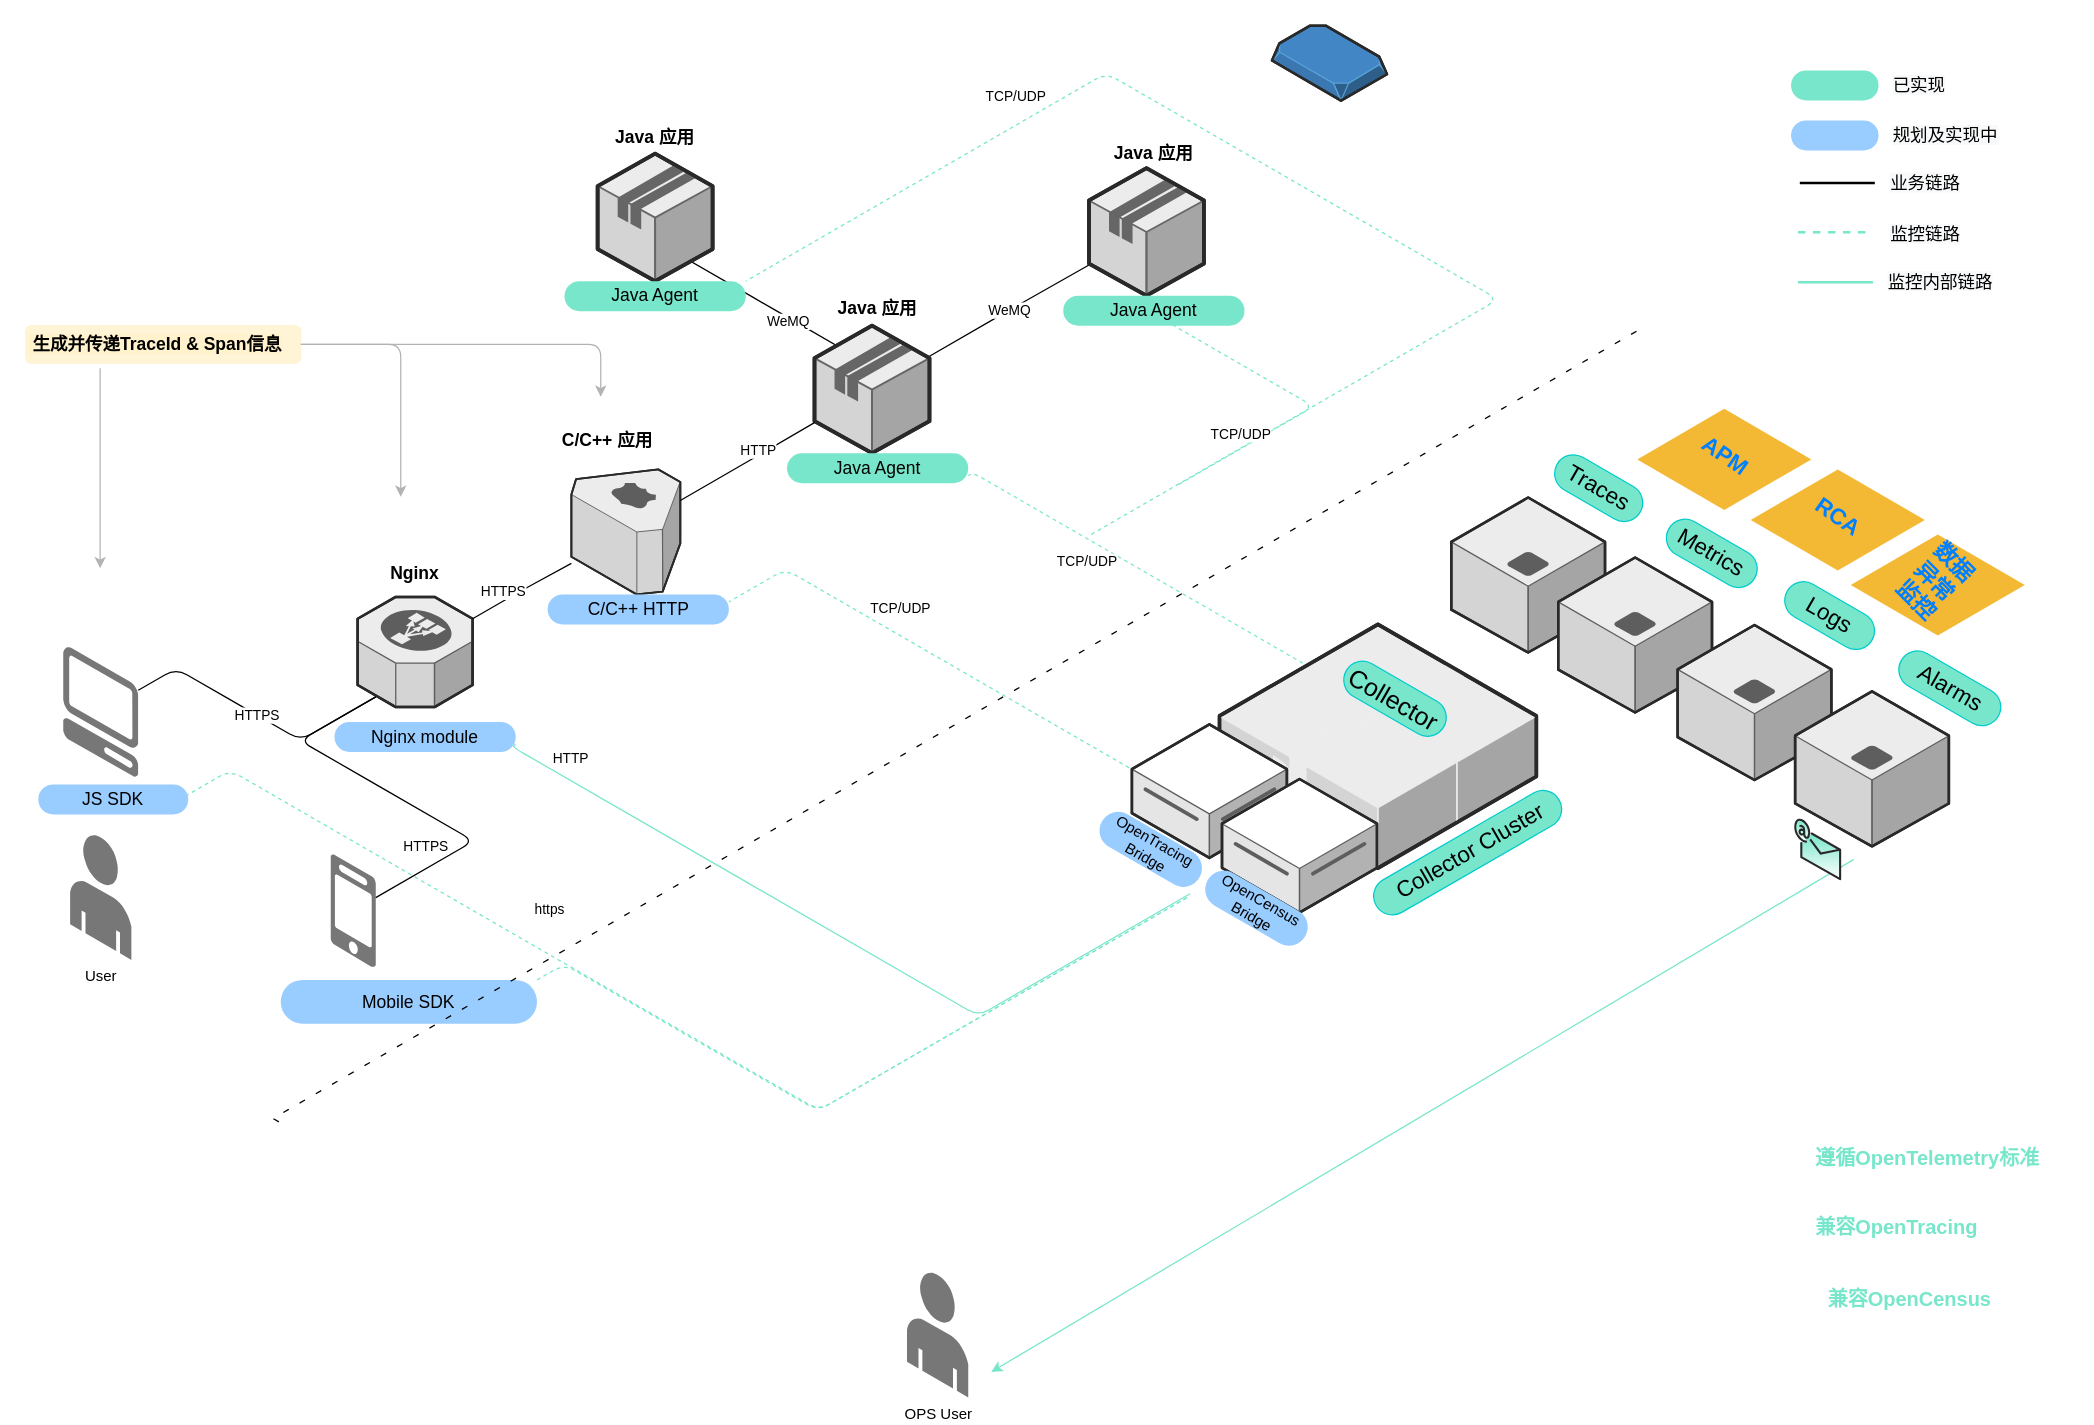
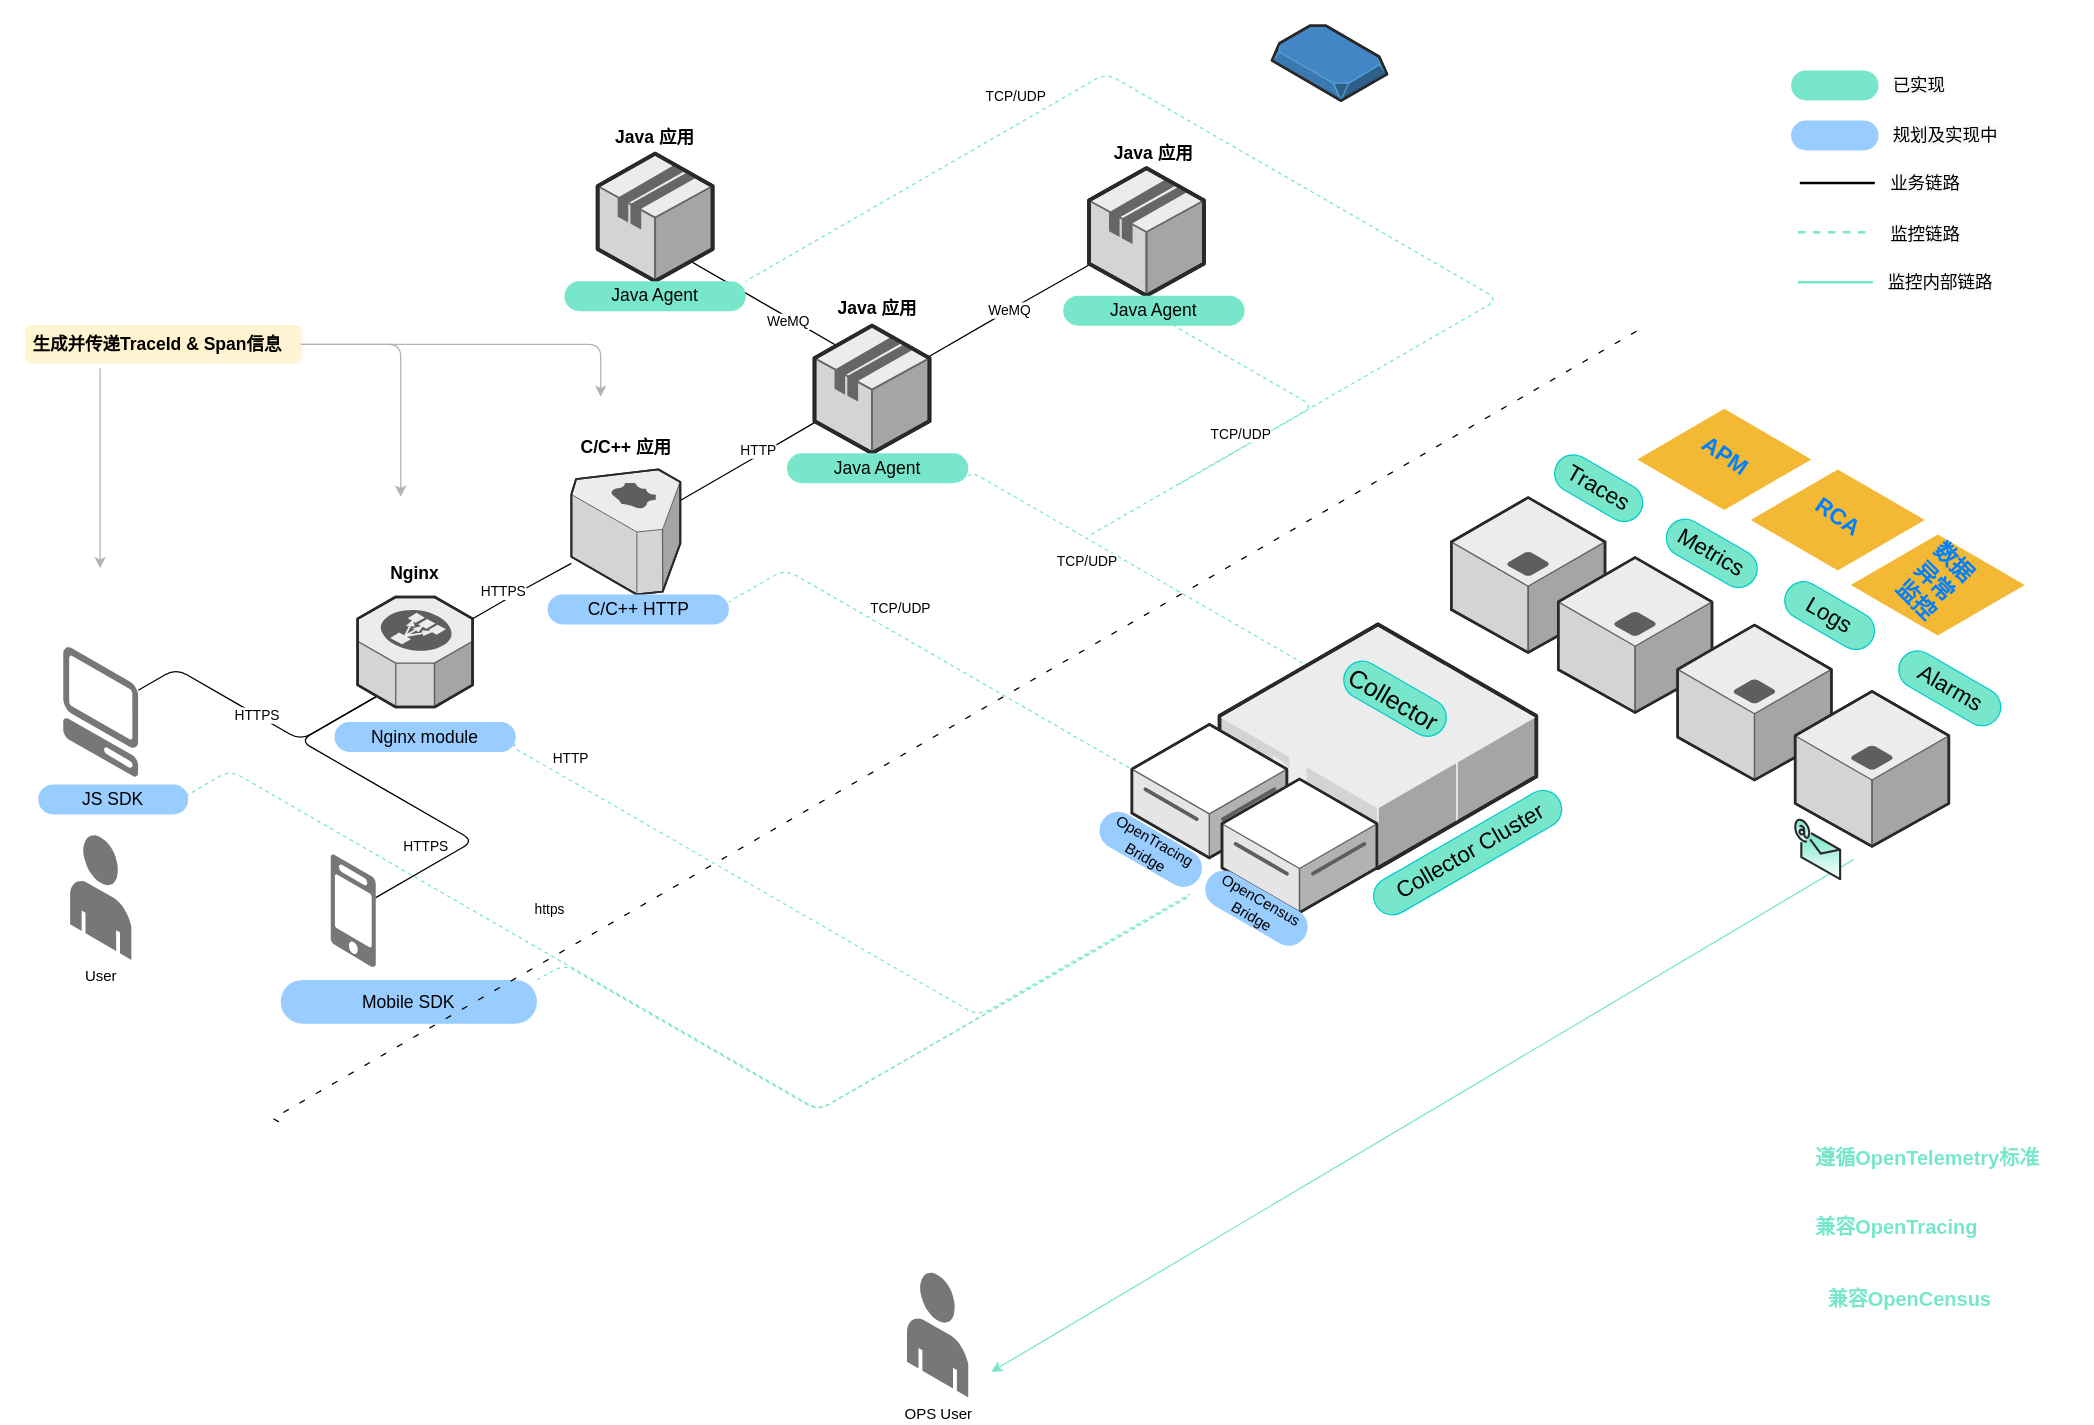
node "C/C++ 应用": moved (607, 441) -> (626, 447)
edge "Nginx module" -- "OpenTracing Bridge": style solid -> dashed
